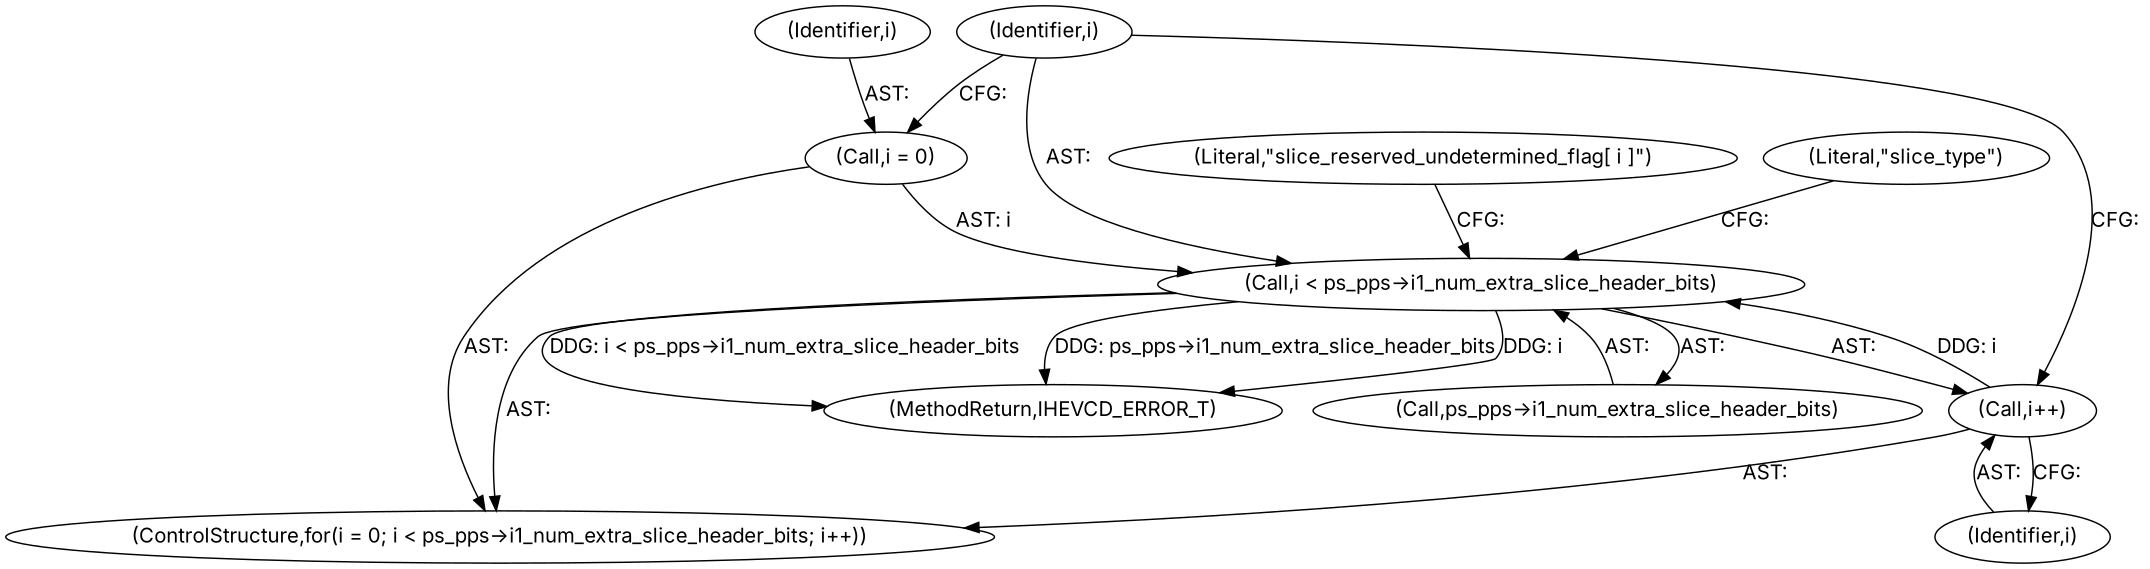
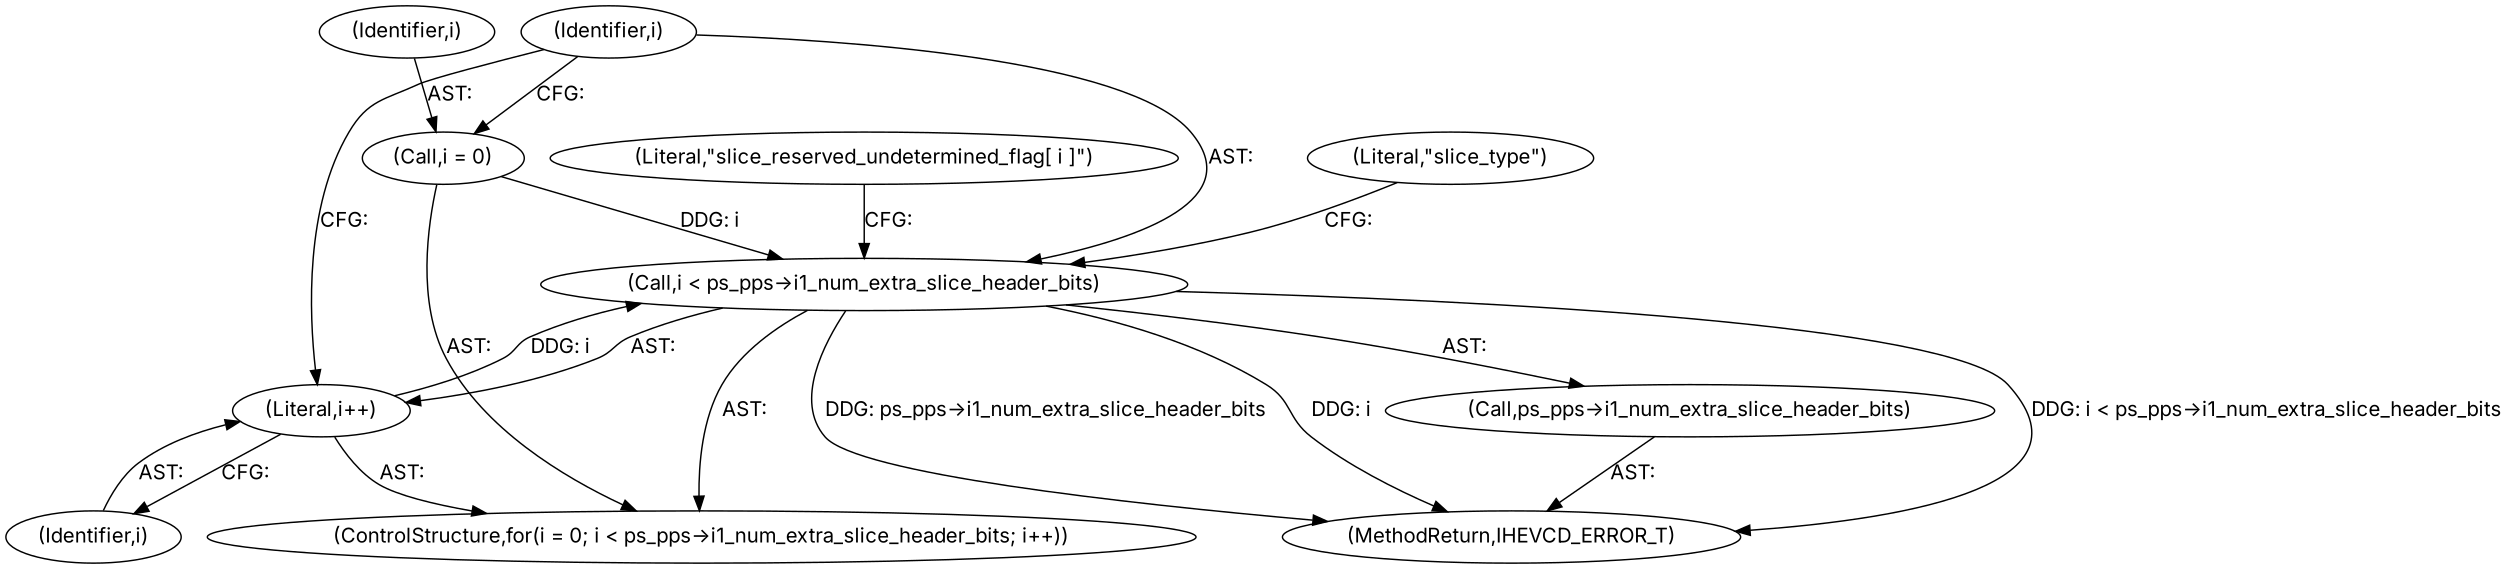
edge "(Call,i = 0)" -> "(Call,i < ps_pps->i1_num_extra_slice_header_bits)": label "AST: i" -> "DDG: i"
edge "(Call,ps_pps->i1_num_extra_slice_header_bits)" -> "(Call,i < ps_pps->i1_num_extra_slice_header_bits)": now "(Call,ps_pps->i1_num_extra_slice_header_bits)" -> "(MethodReturn,IHEVCD_ERROR_T)"
node "(Call,i++)": label "(Call,i++)" -> "(Literal,i++)"
